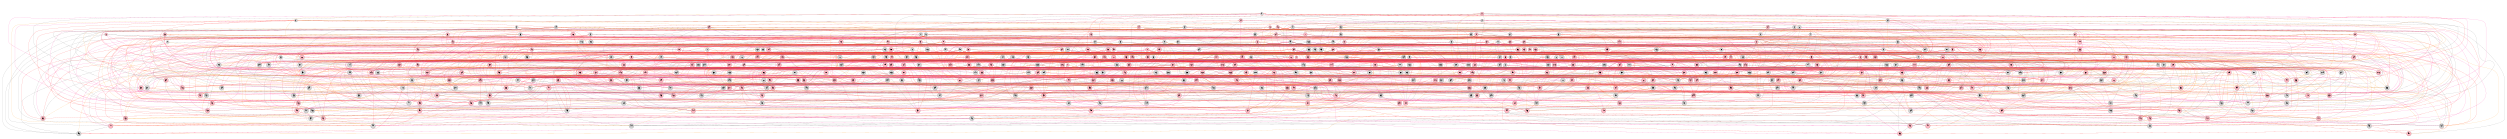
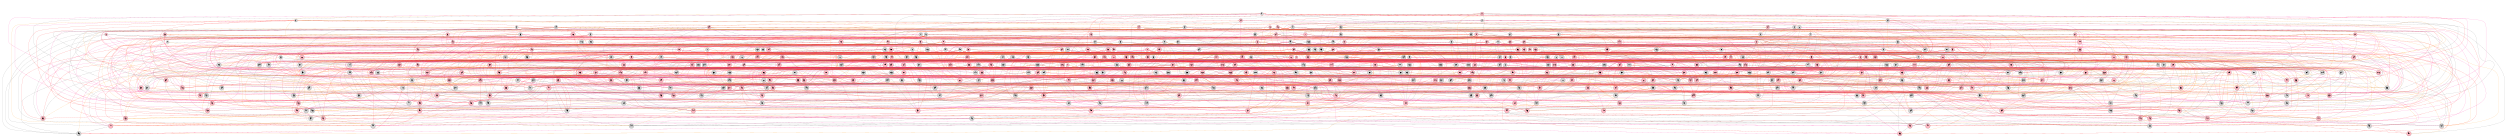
node "208": removed
node "392": removed
